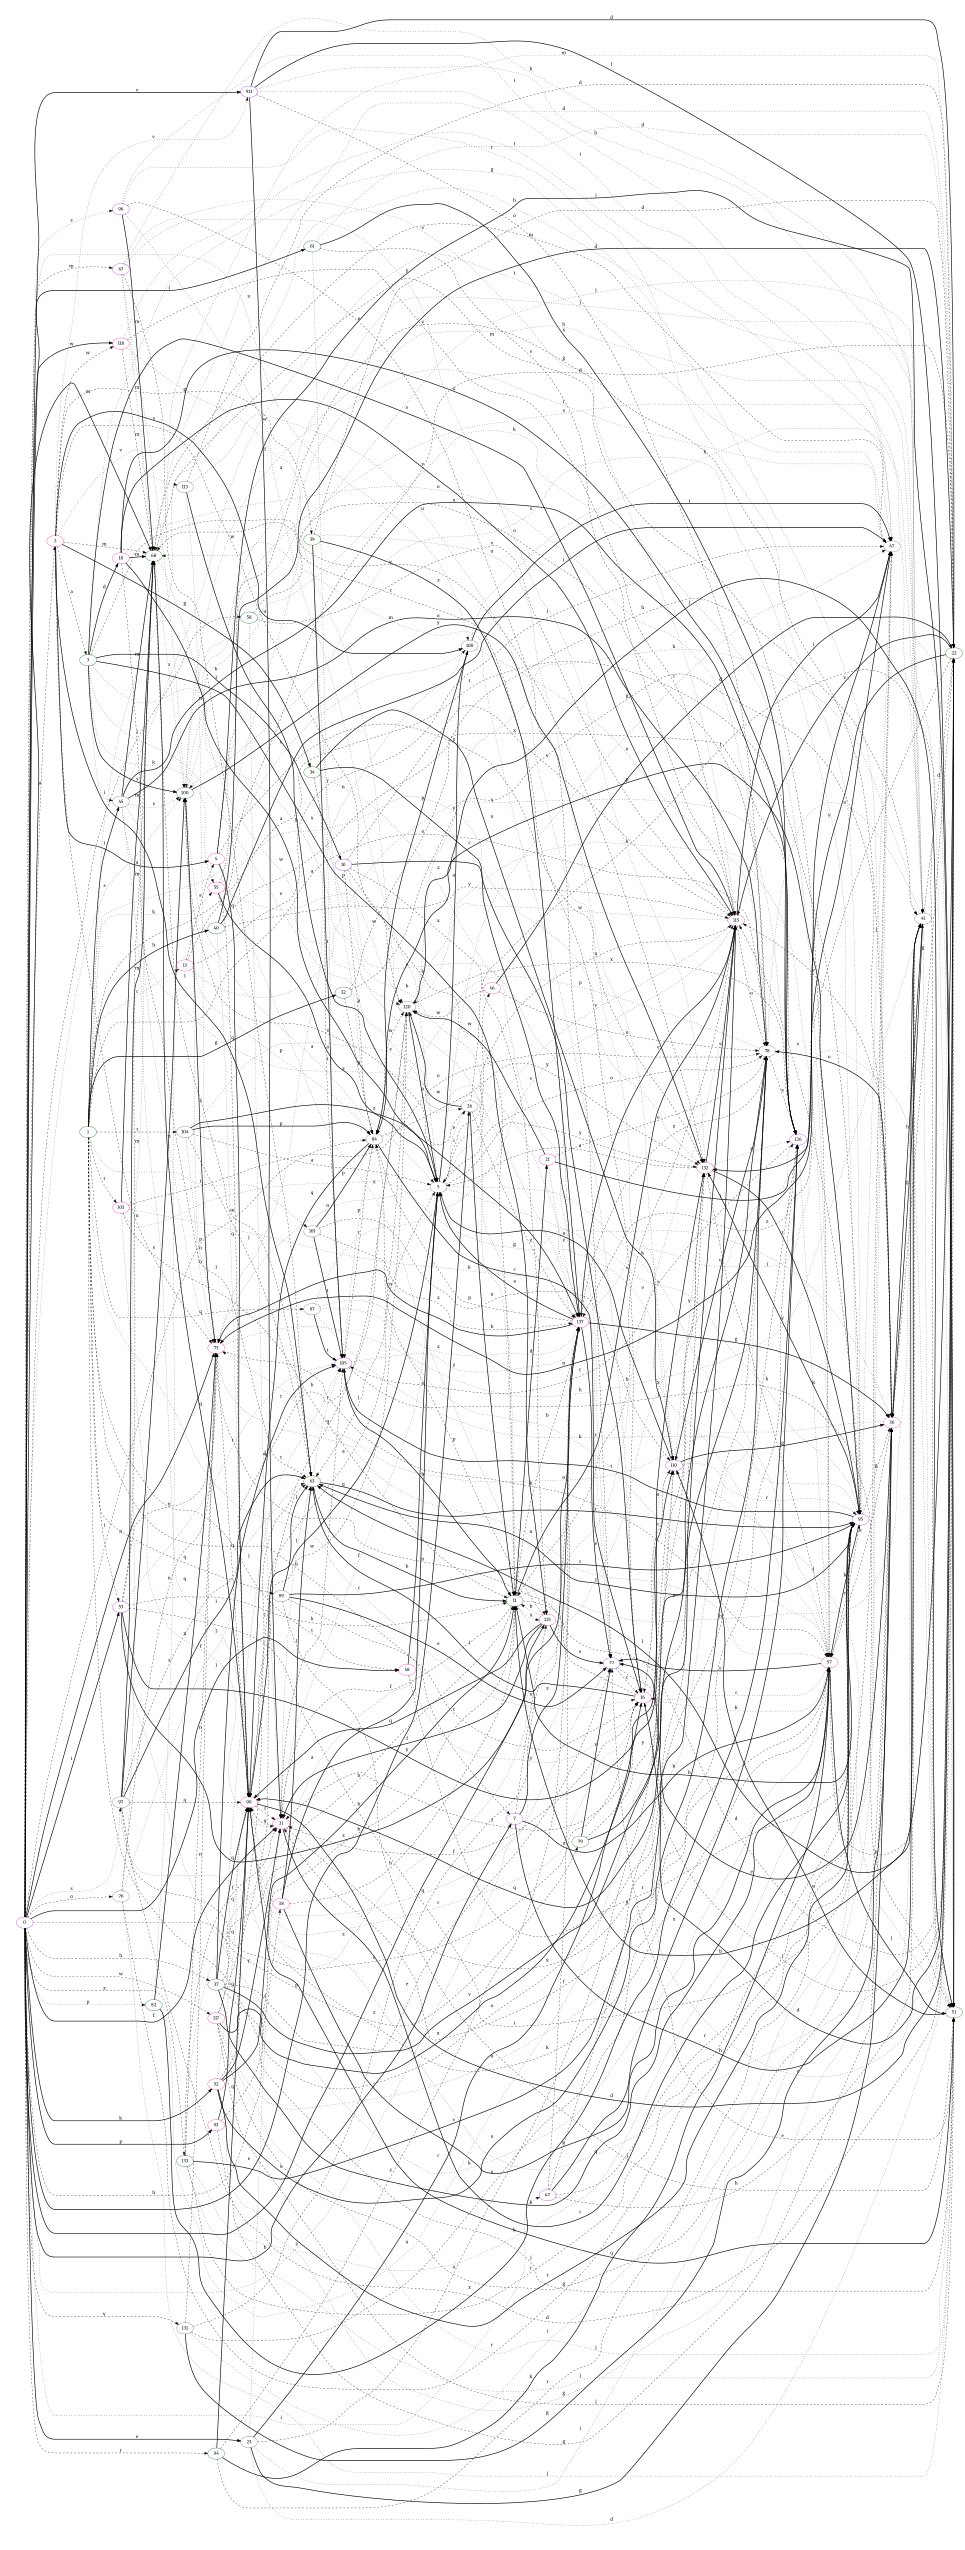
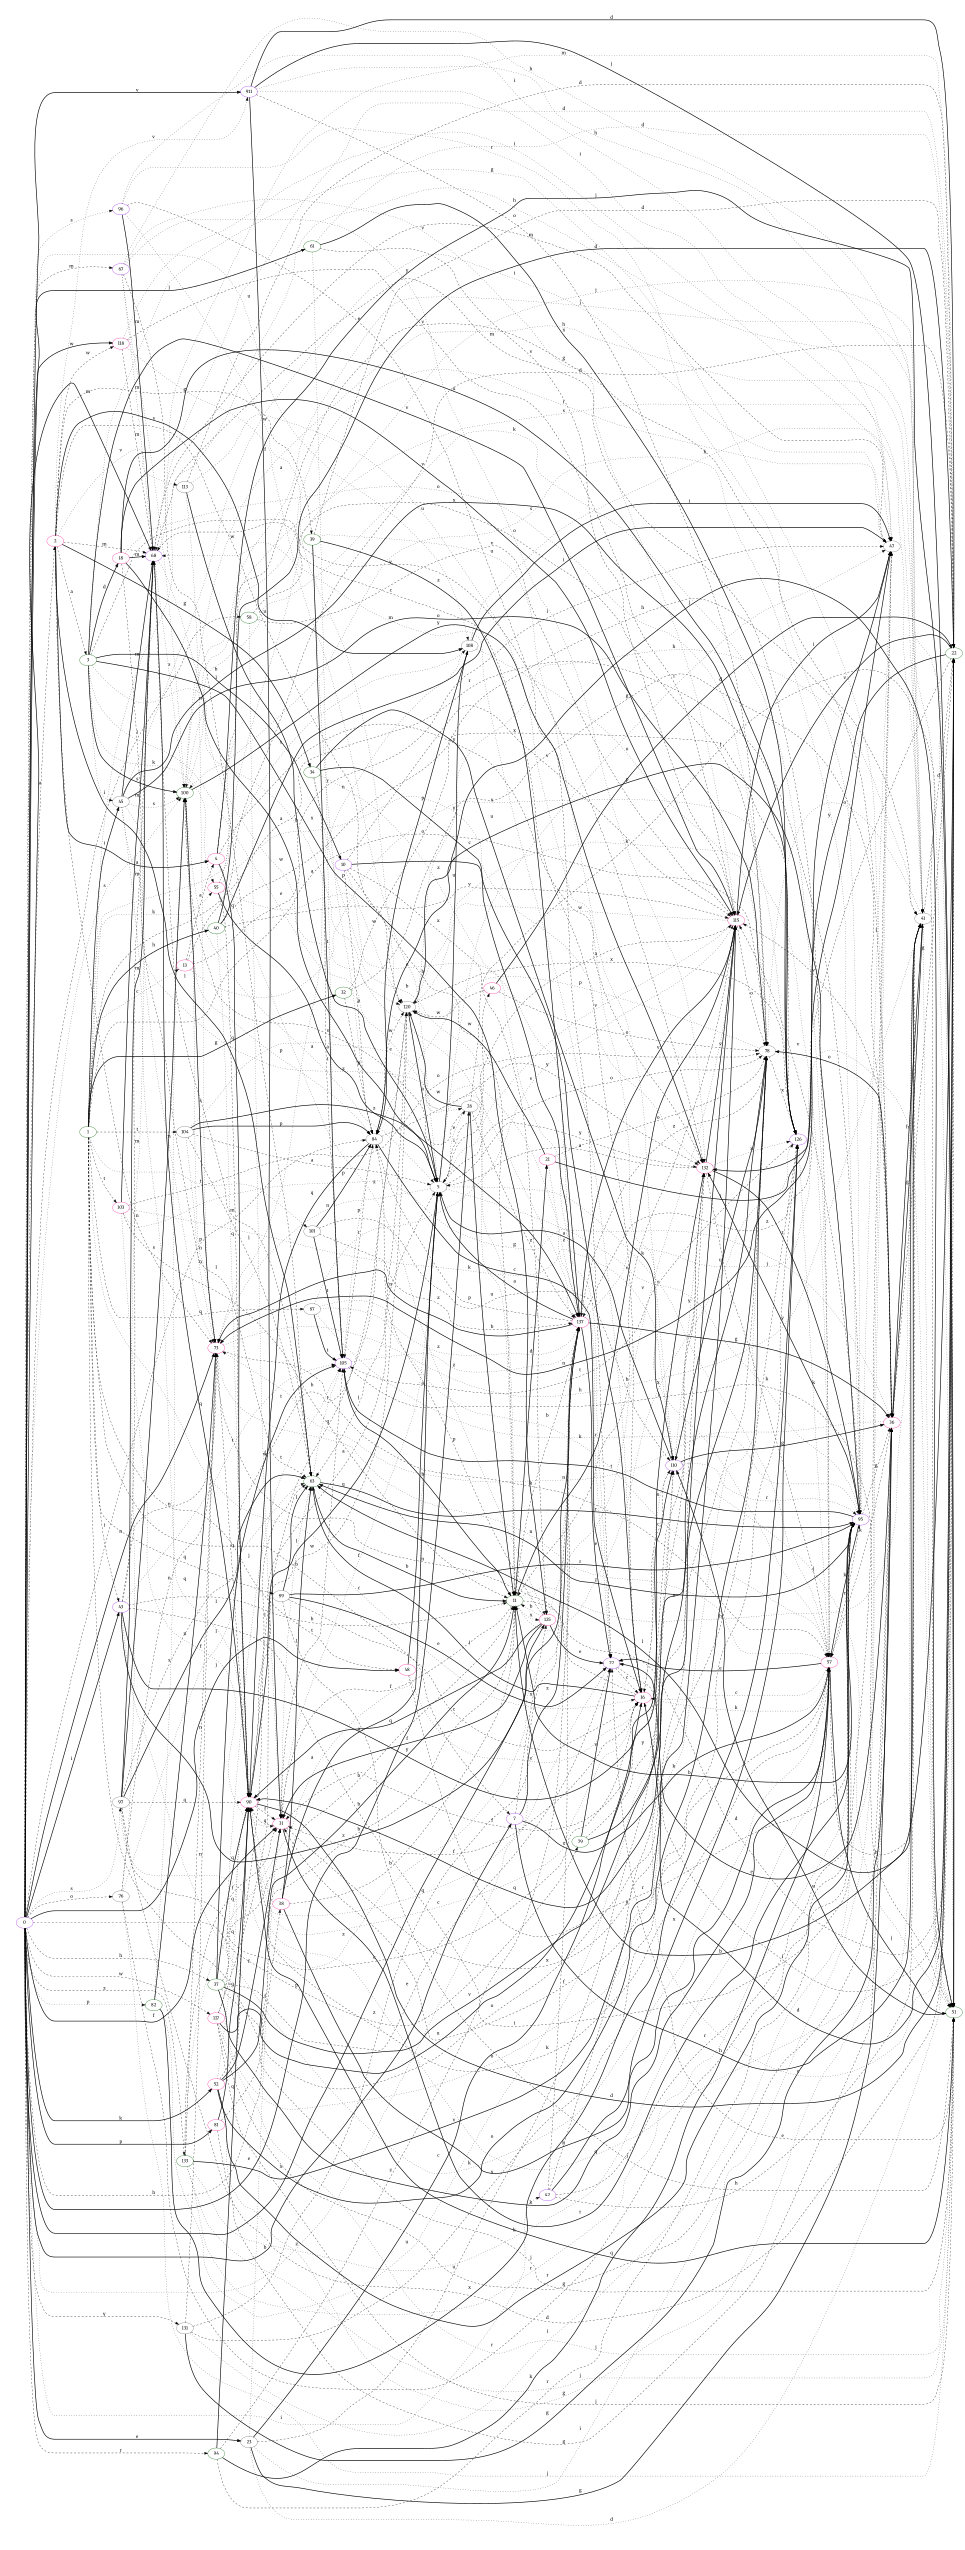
node "68": color darkgreen -> purple
node "53": label "53" -> "43"
edge "133" -> "95": style dashed -> dotted
